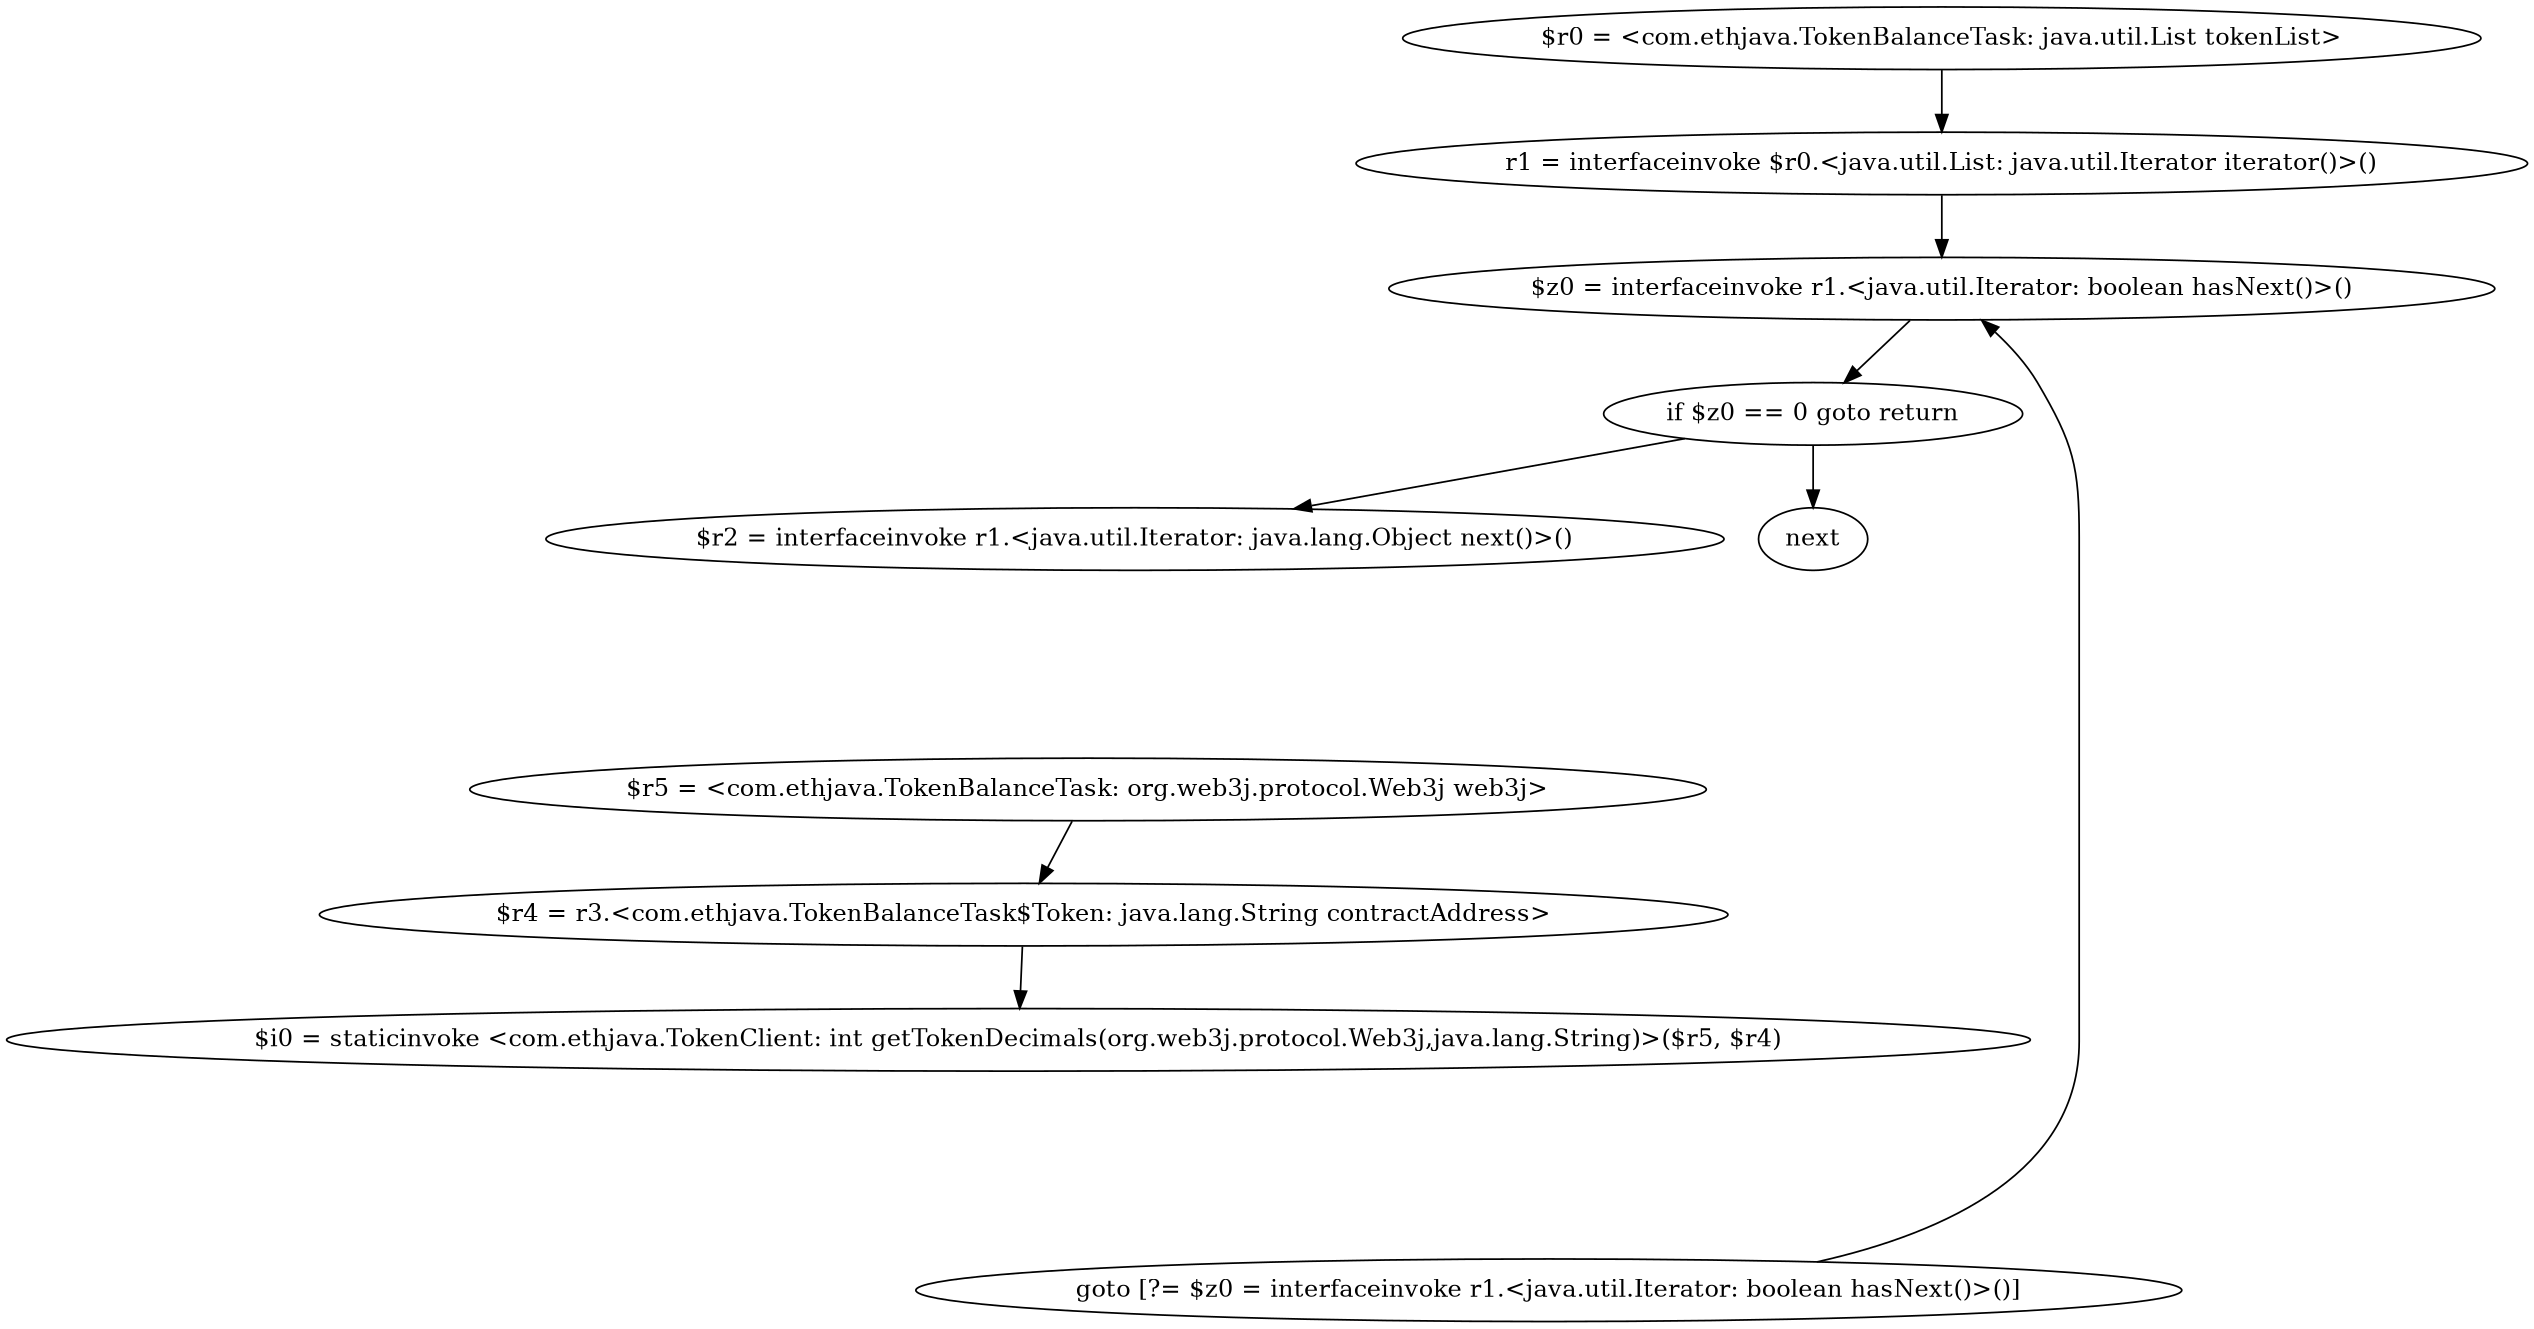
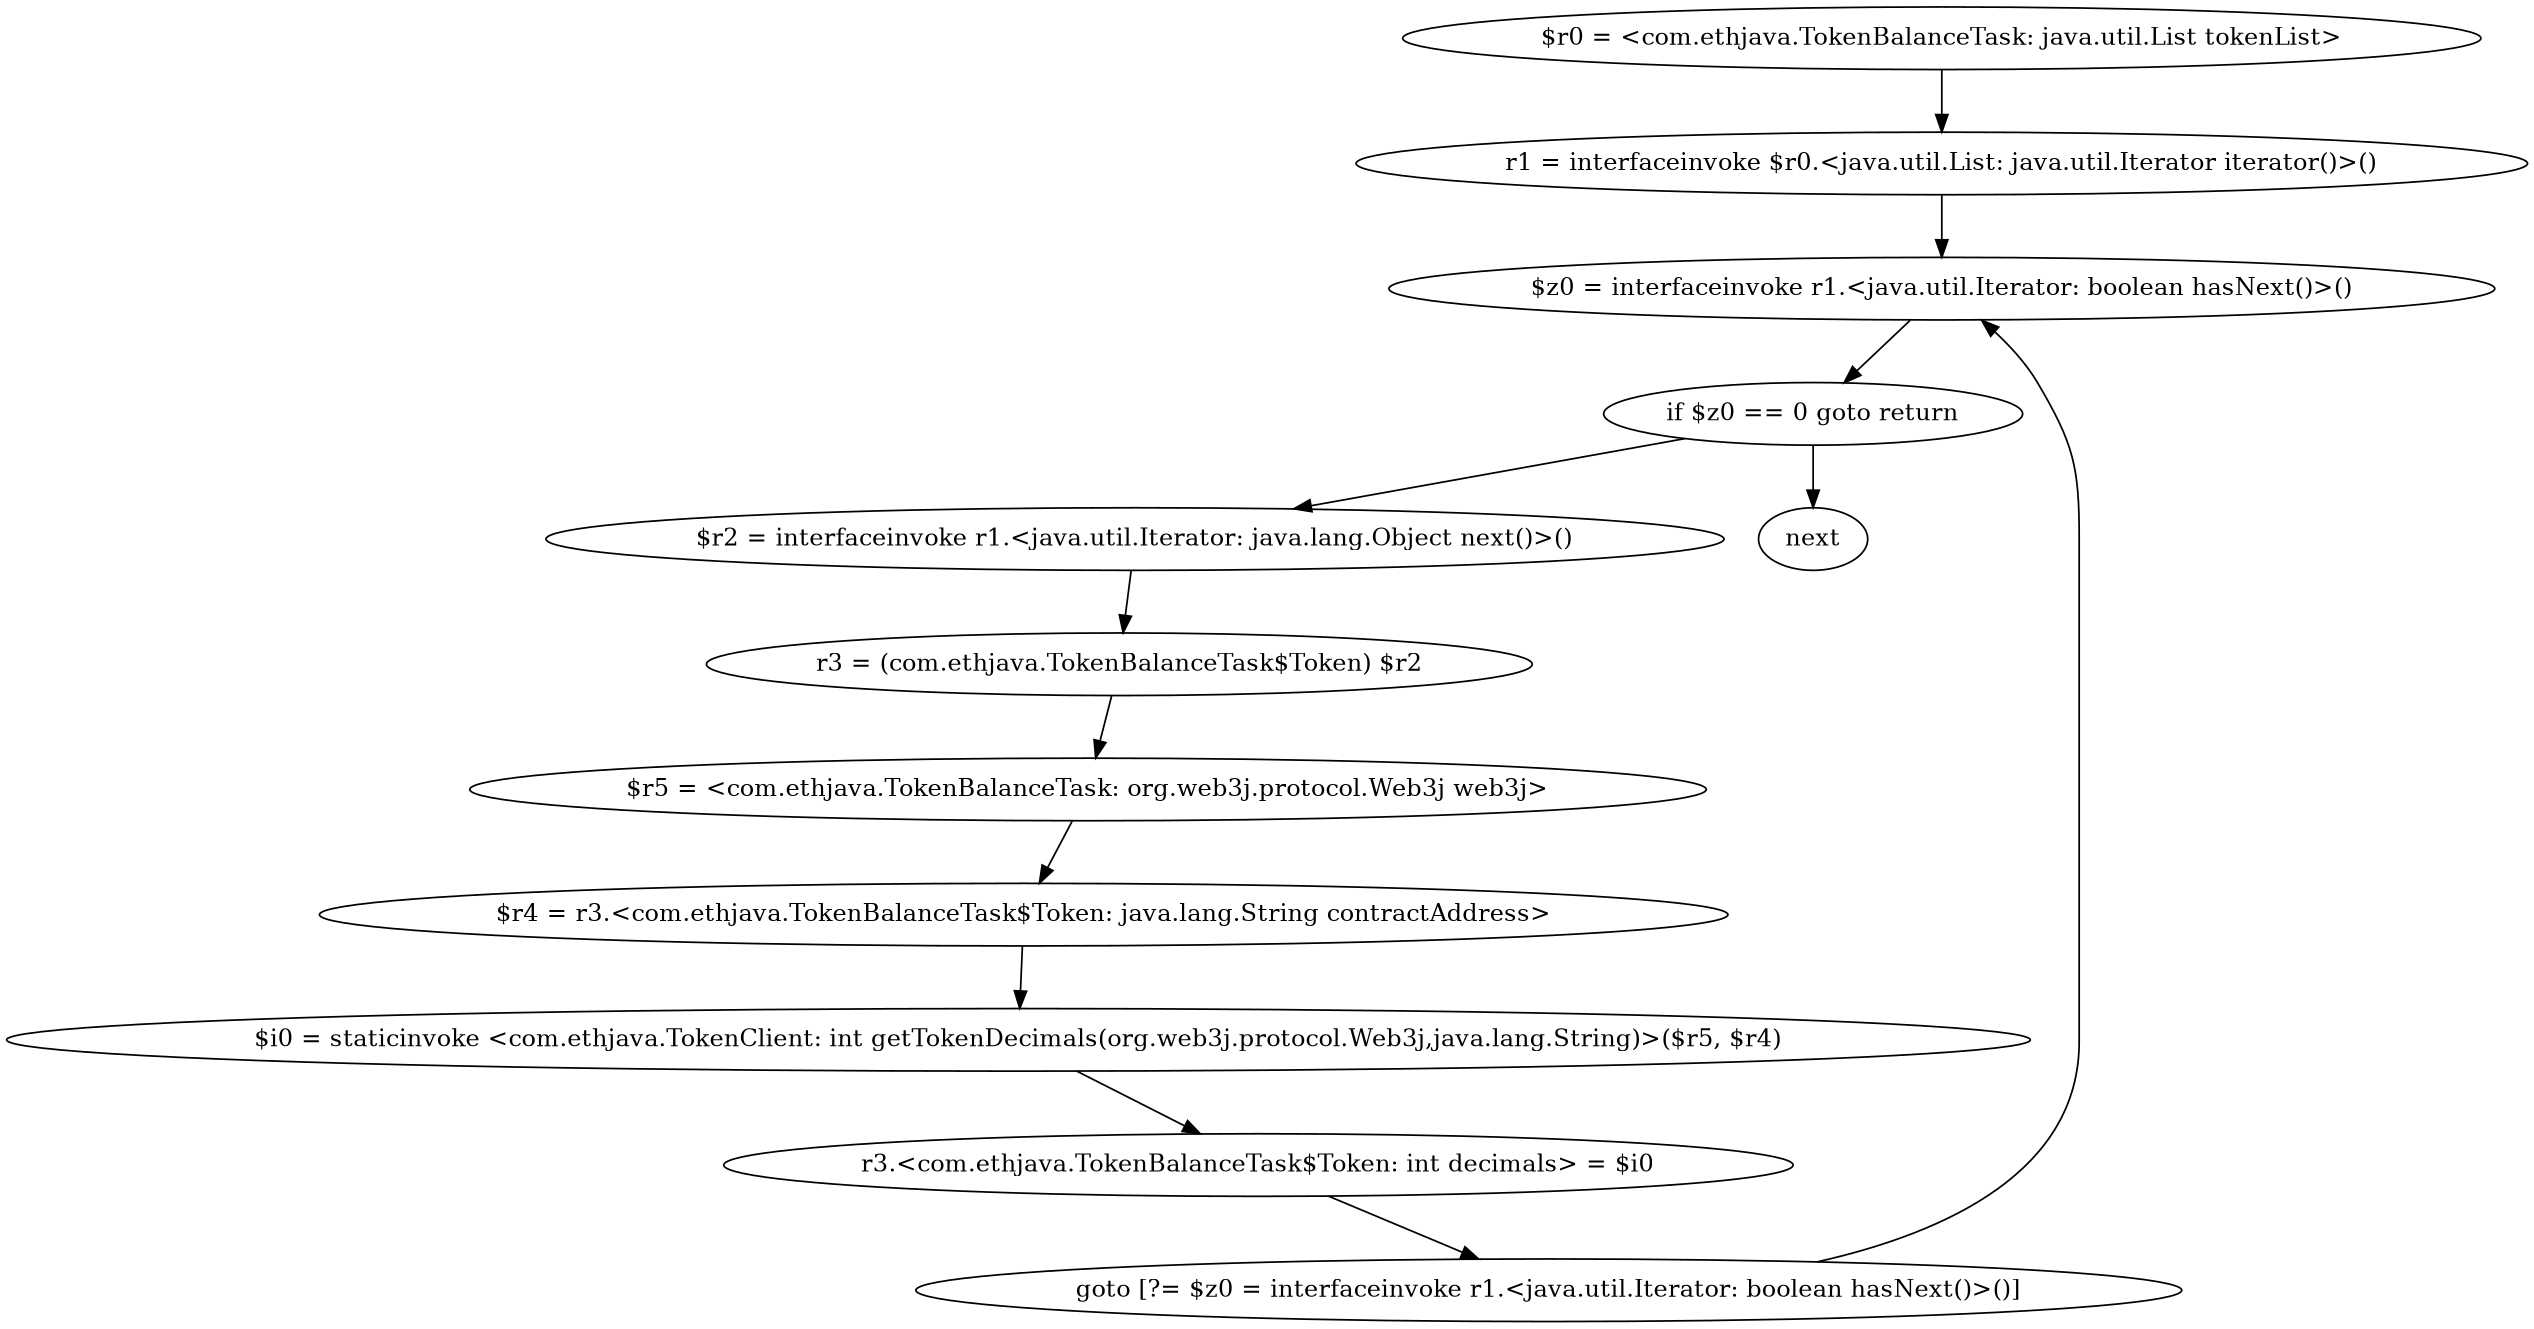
node "r3 = (com.ethjava.TokenBalanceTask$Token) $r2": added
node "r3.<com.ethjava.TokenBalanceTask$Token: int decimals> = $i0": added
